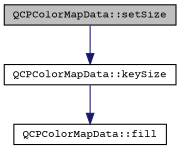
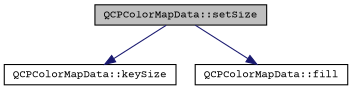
edge "QCPColorMapData::keySize" -> "QCPColorMapData::fill": now "QCPColorMapData::setSize" -> "QCPColorMapData::fill"
